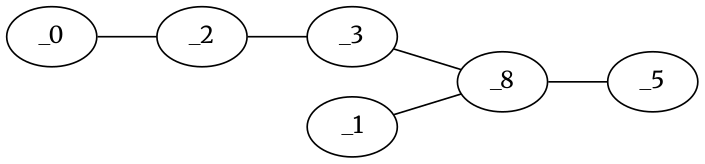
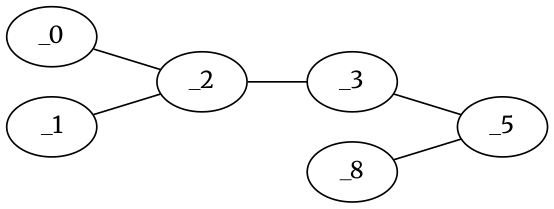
edge "_3" -- "_8": now "_3" -- "_5"
edge "_8" -- "_1": now "_2" -- "_1"
